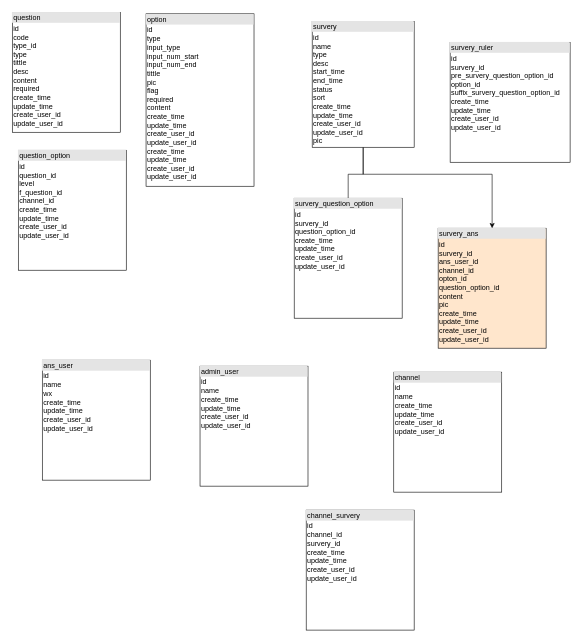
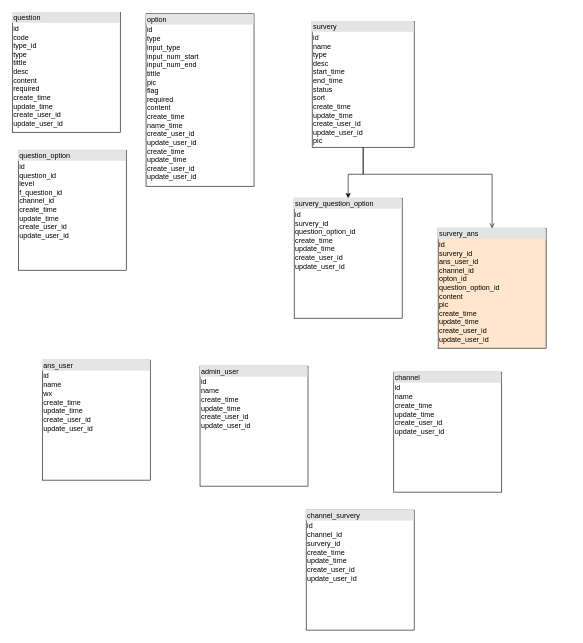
node "option id type input_type input_num_start input_num_end tittle pic flag required content create_time update_time create_user_id update_user_id create_time update_time create_user_id update_user_id": label "option id type input_type input_num_start input_num_end tittle pic flag required content create_time update_time create_user_id update_user_id create_time update_time create_user_id update_user_id" -> "option id type input_type input_num_start input_num_end tittle pic flag required content create_time name_time create_user_id update_user_id create_time update_time create_user_id update_user_id"
node "survery_ruler id survery_id pre_survery_question_option_id option_id suffix_survery_question_option_id create_time update_time create_user_id update_user_id": removed
edge "survery id name type desc start_time end_time status sort create_time update_time create_user_id update_user_id pic" -- "survery_question_option id survery_id question_option_id create_time update_time create_user_id update_user_id": arrowhead none -> classic
edge "survery id name type desc start_time end_time status sort create_time update_time create_user_id update_user_id pic" -> "survery_ans id survery_id ans_user_id channel_id opton_id question_option_id content pic create_time update_time create_user_id update_user_id": arrowhead classic -> open
